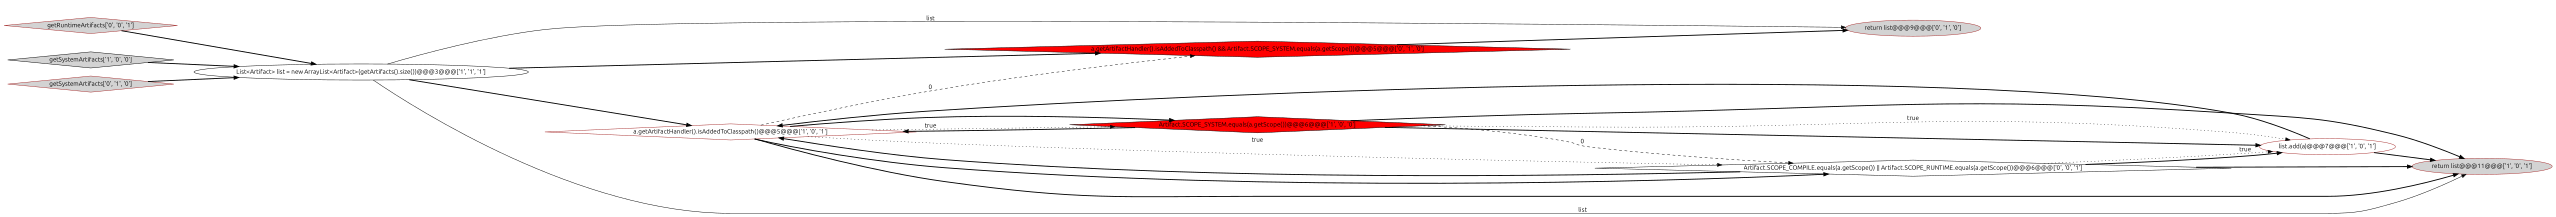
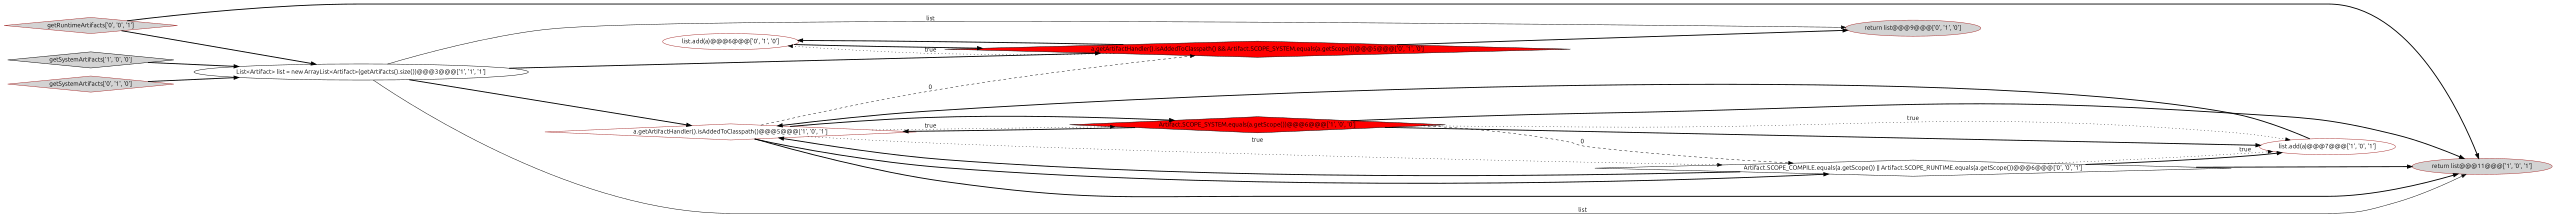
node "list.add(a)@@@6@@@['0', '1', '0']": added
edge "list.add(a)@@@7@@@['1', '0', '1']" -> "return list@@@11@@@['1', '0', '1']": now "getRuntimeArtifacts['0', '0', '1']" -> "return list@@@11@@@['1', '0', '1']"
